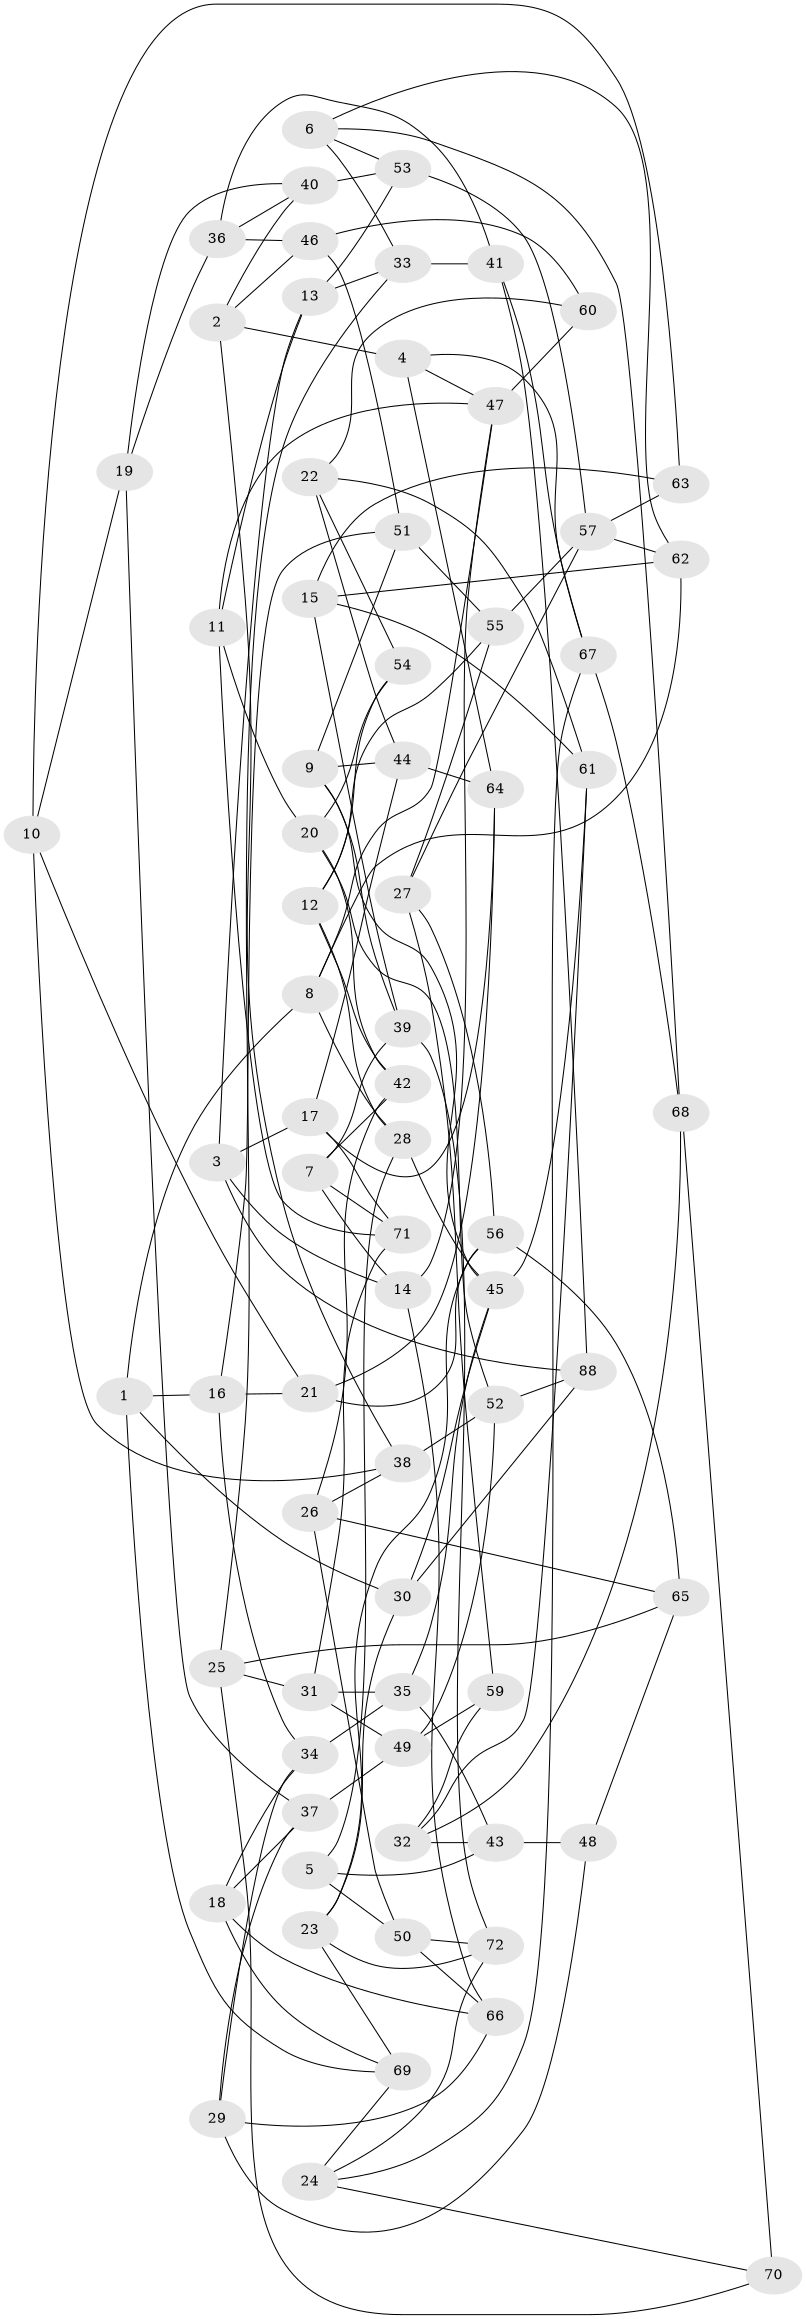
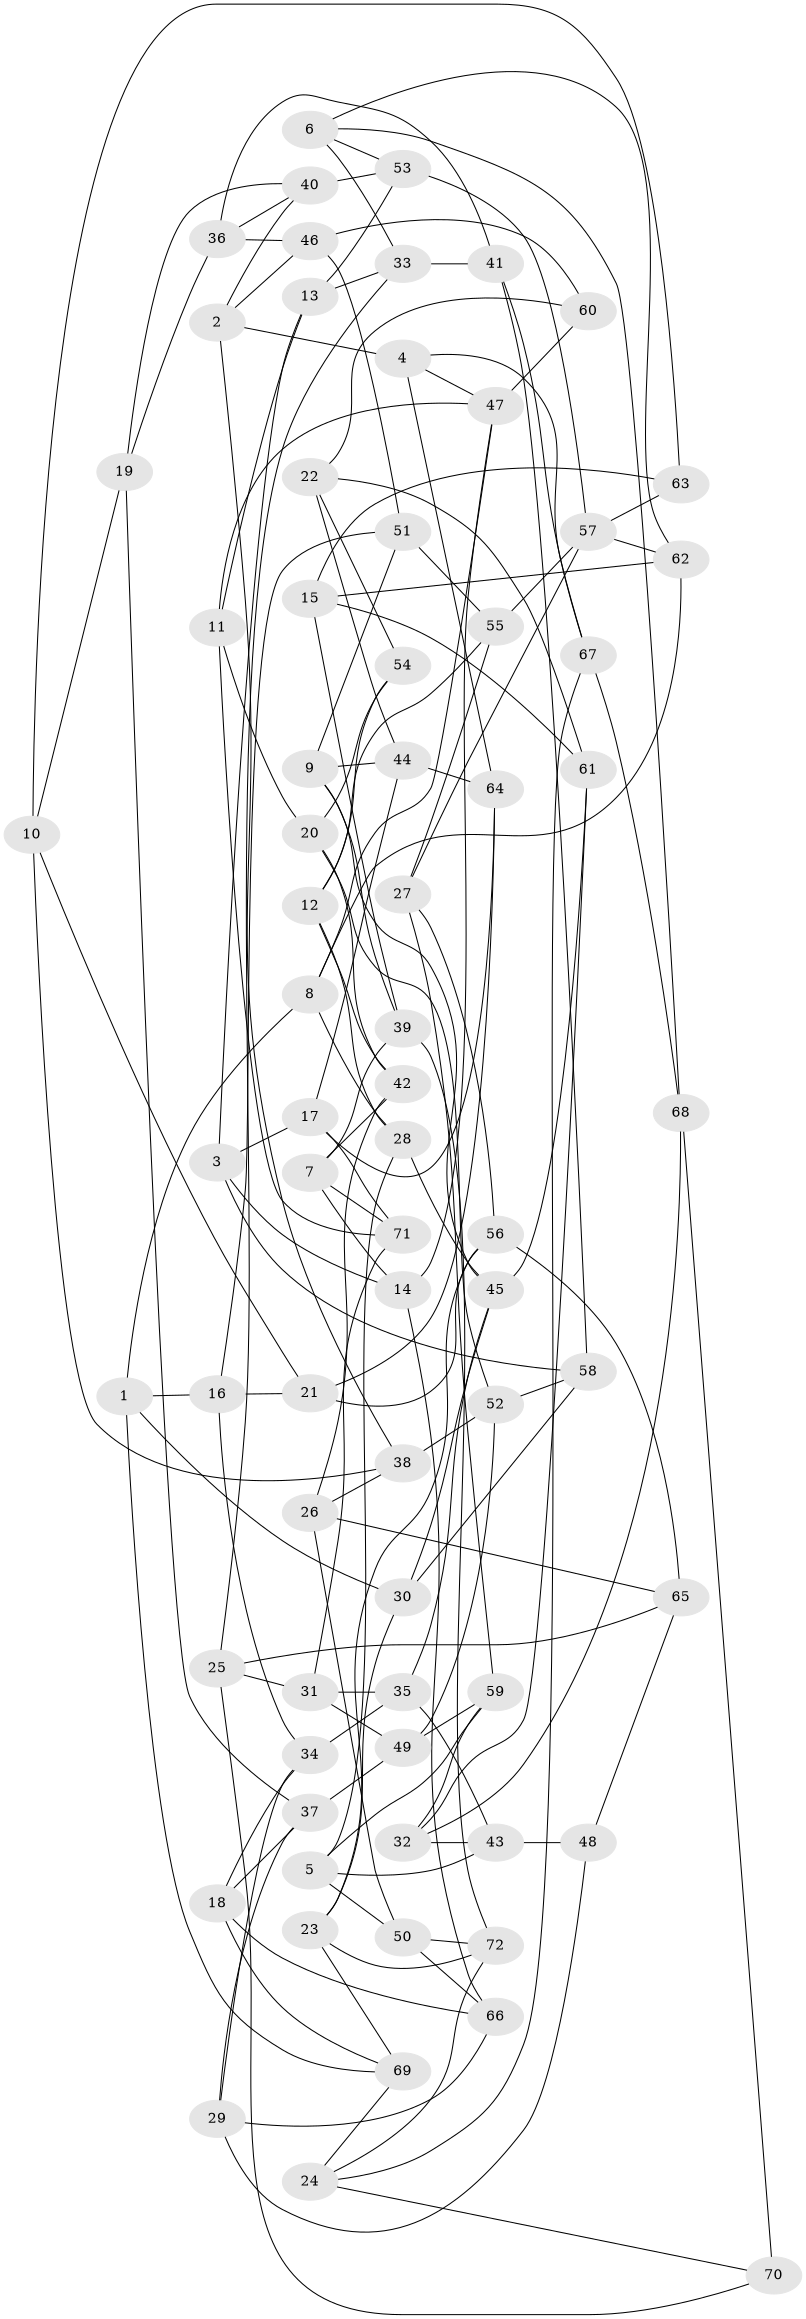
node "88": label "88" -> "58"
edge "59" -- "5": added
